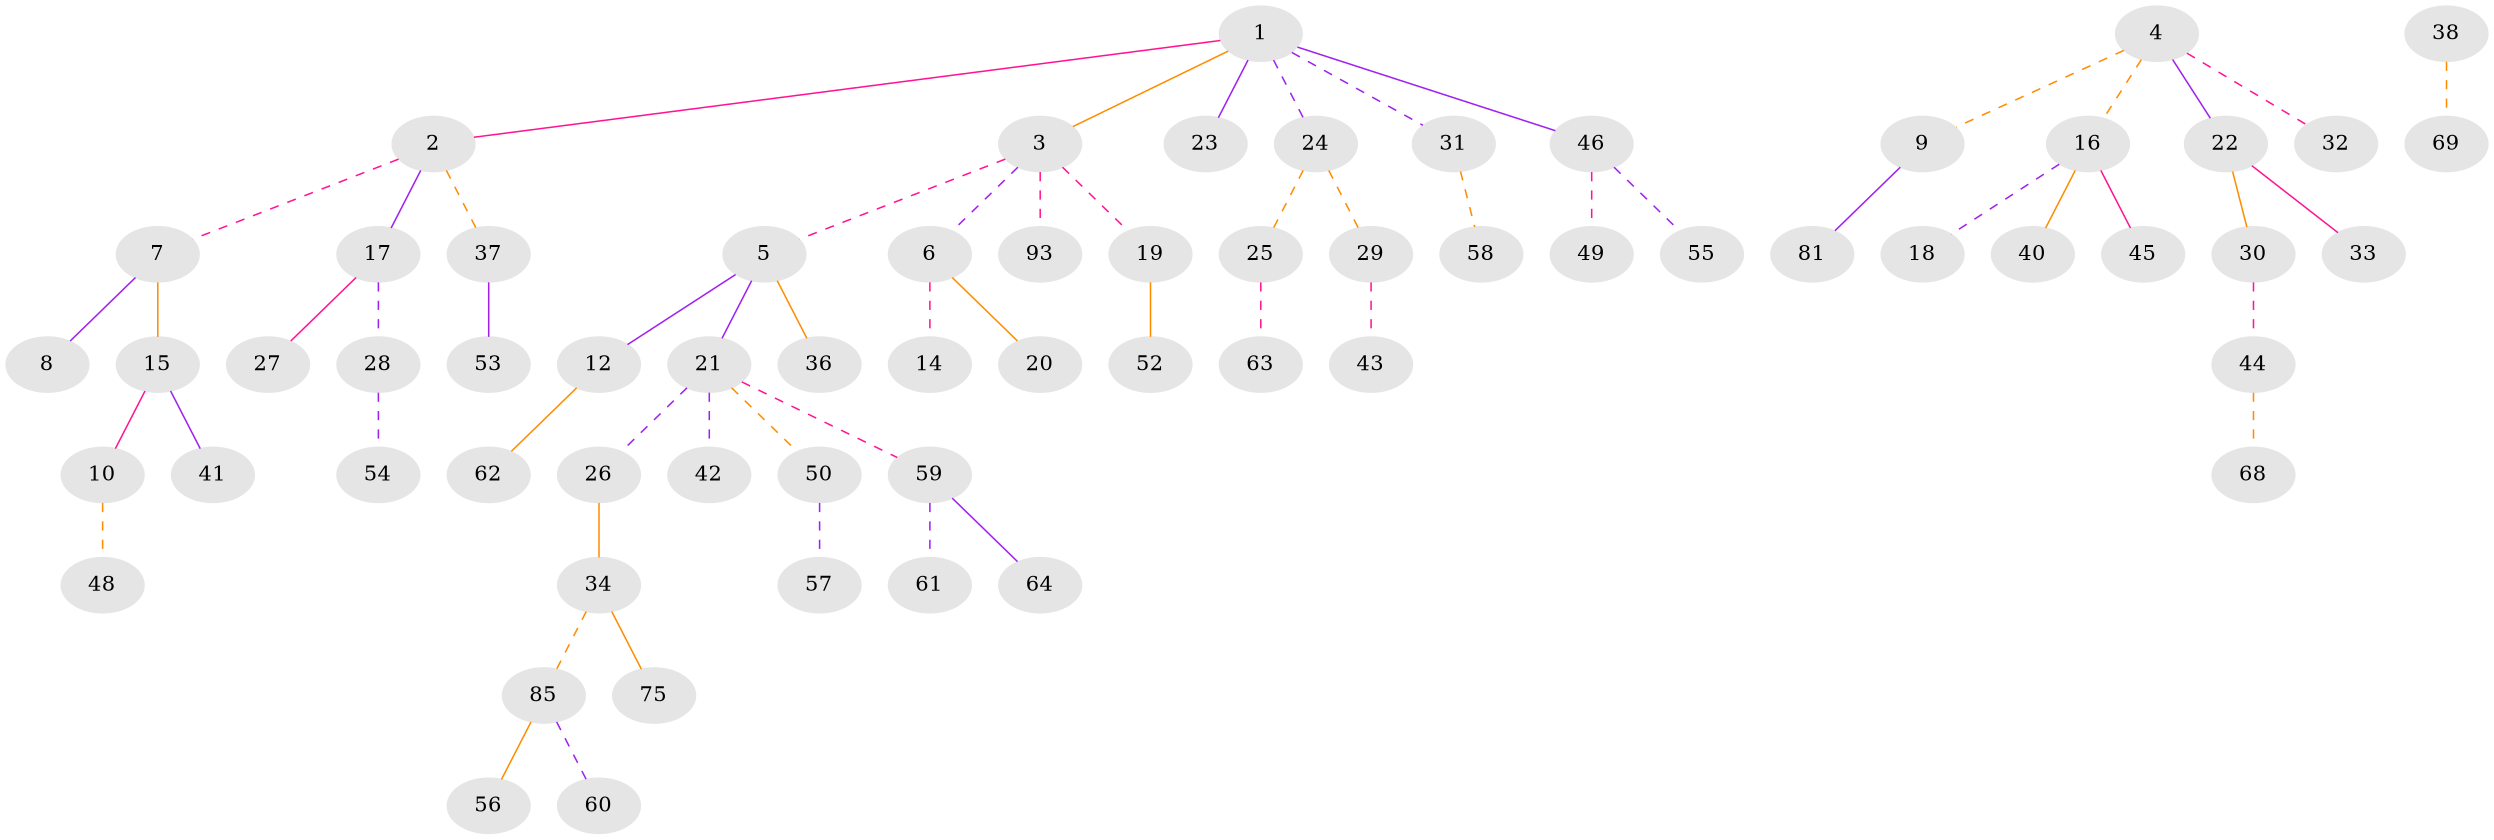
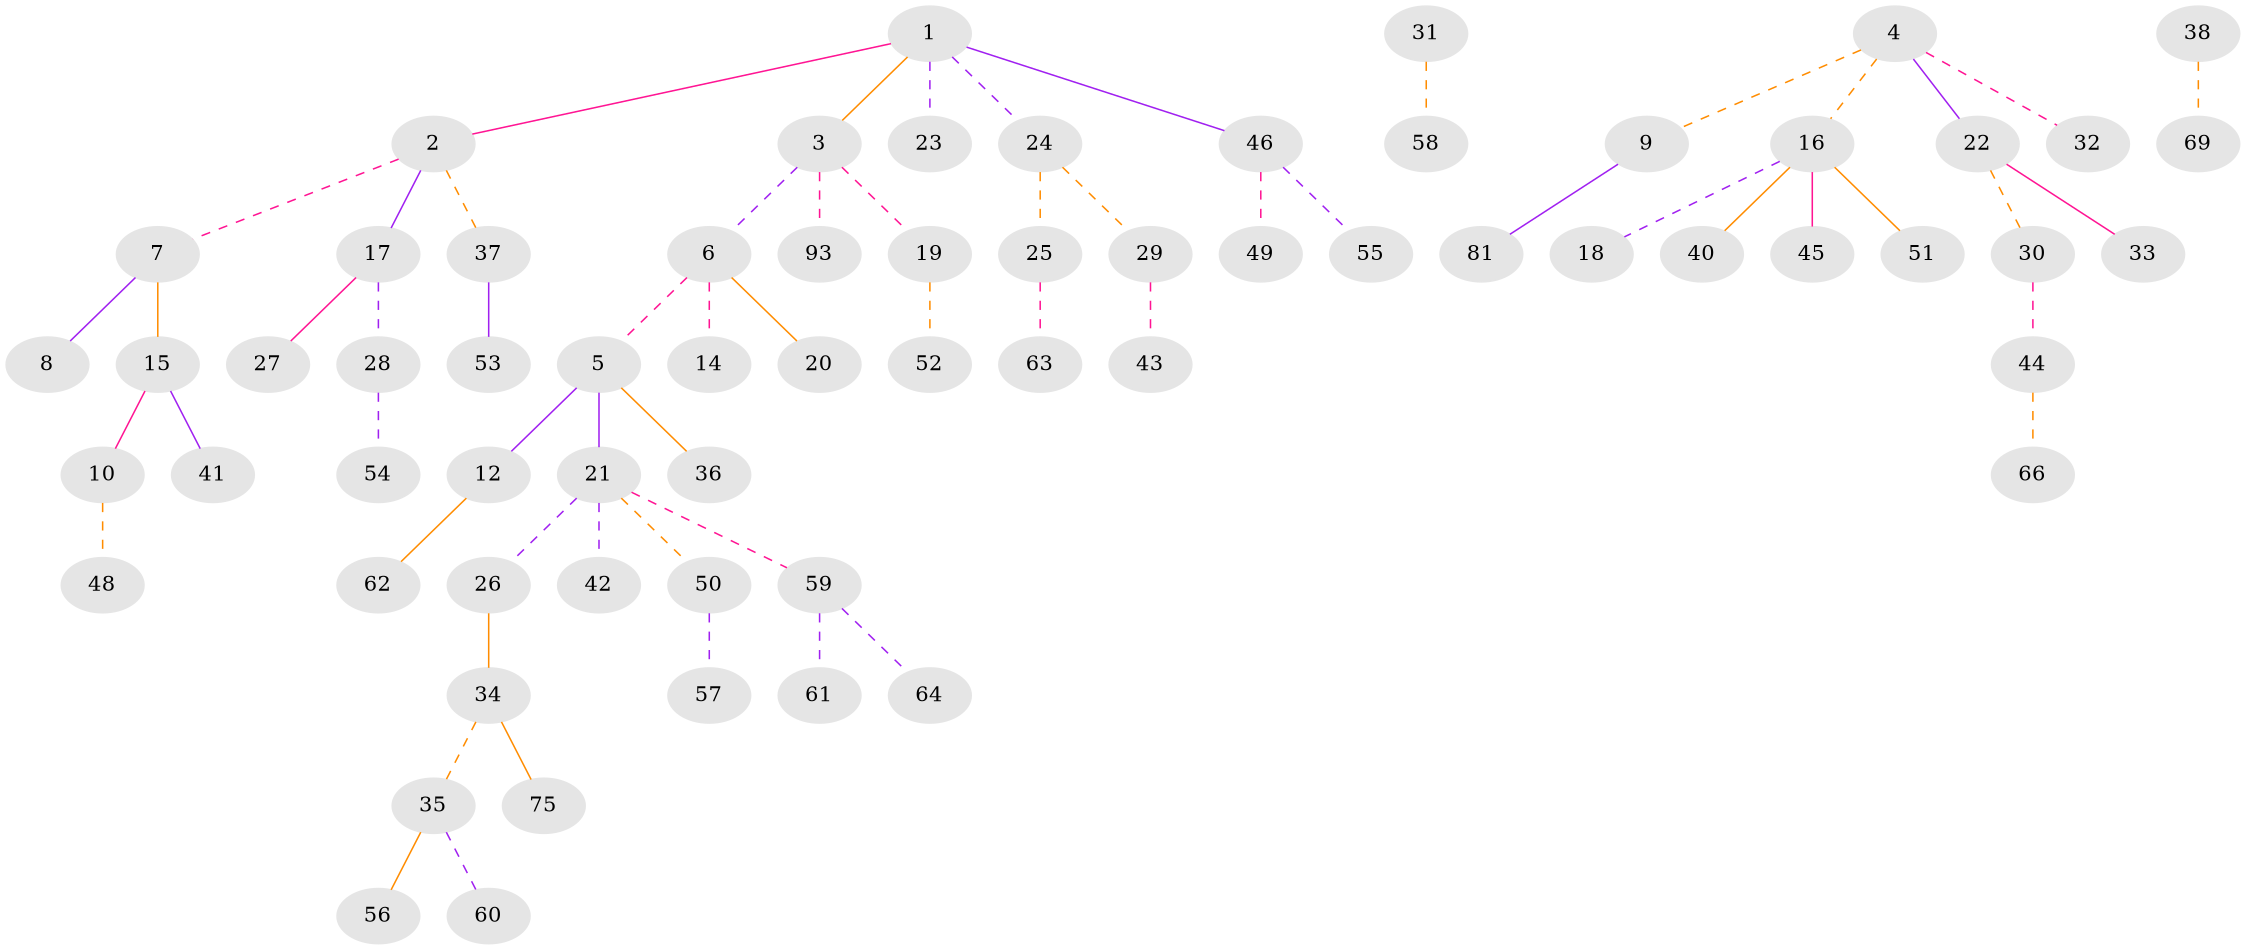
edge "1" -- "23": style solid -> dashed
edge "1" -- "31": removed
edge "3" -- "5": now "6" -- "5"
edge "22" -- "30": style solid -> dashed
node "51": added
edge "19" -- "52": style solid -> dashed
node "68": label "68" -> "66"
edge "59" -- "64": style solid -> dashed
node "85": label "85" -> "35"
